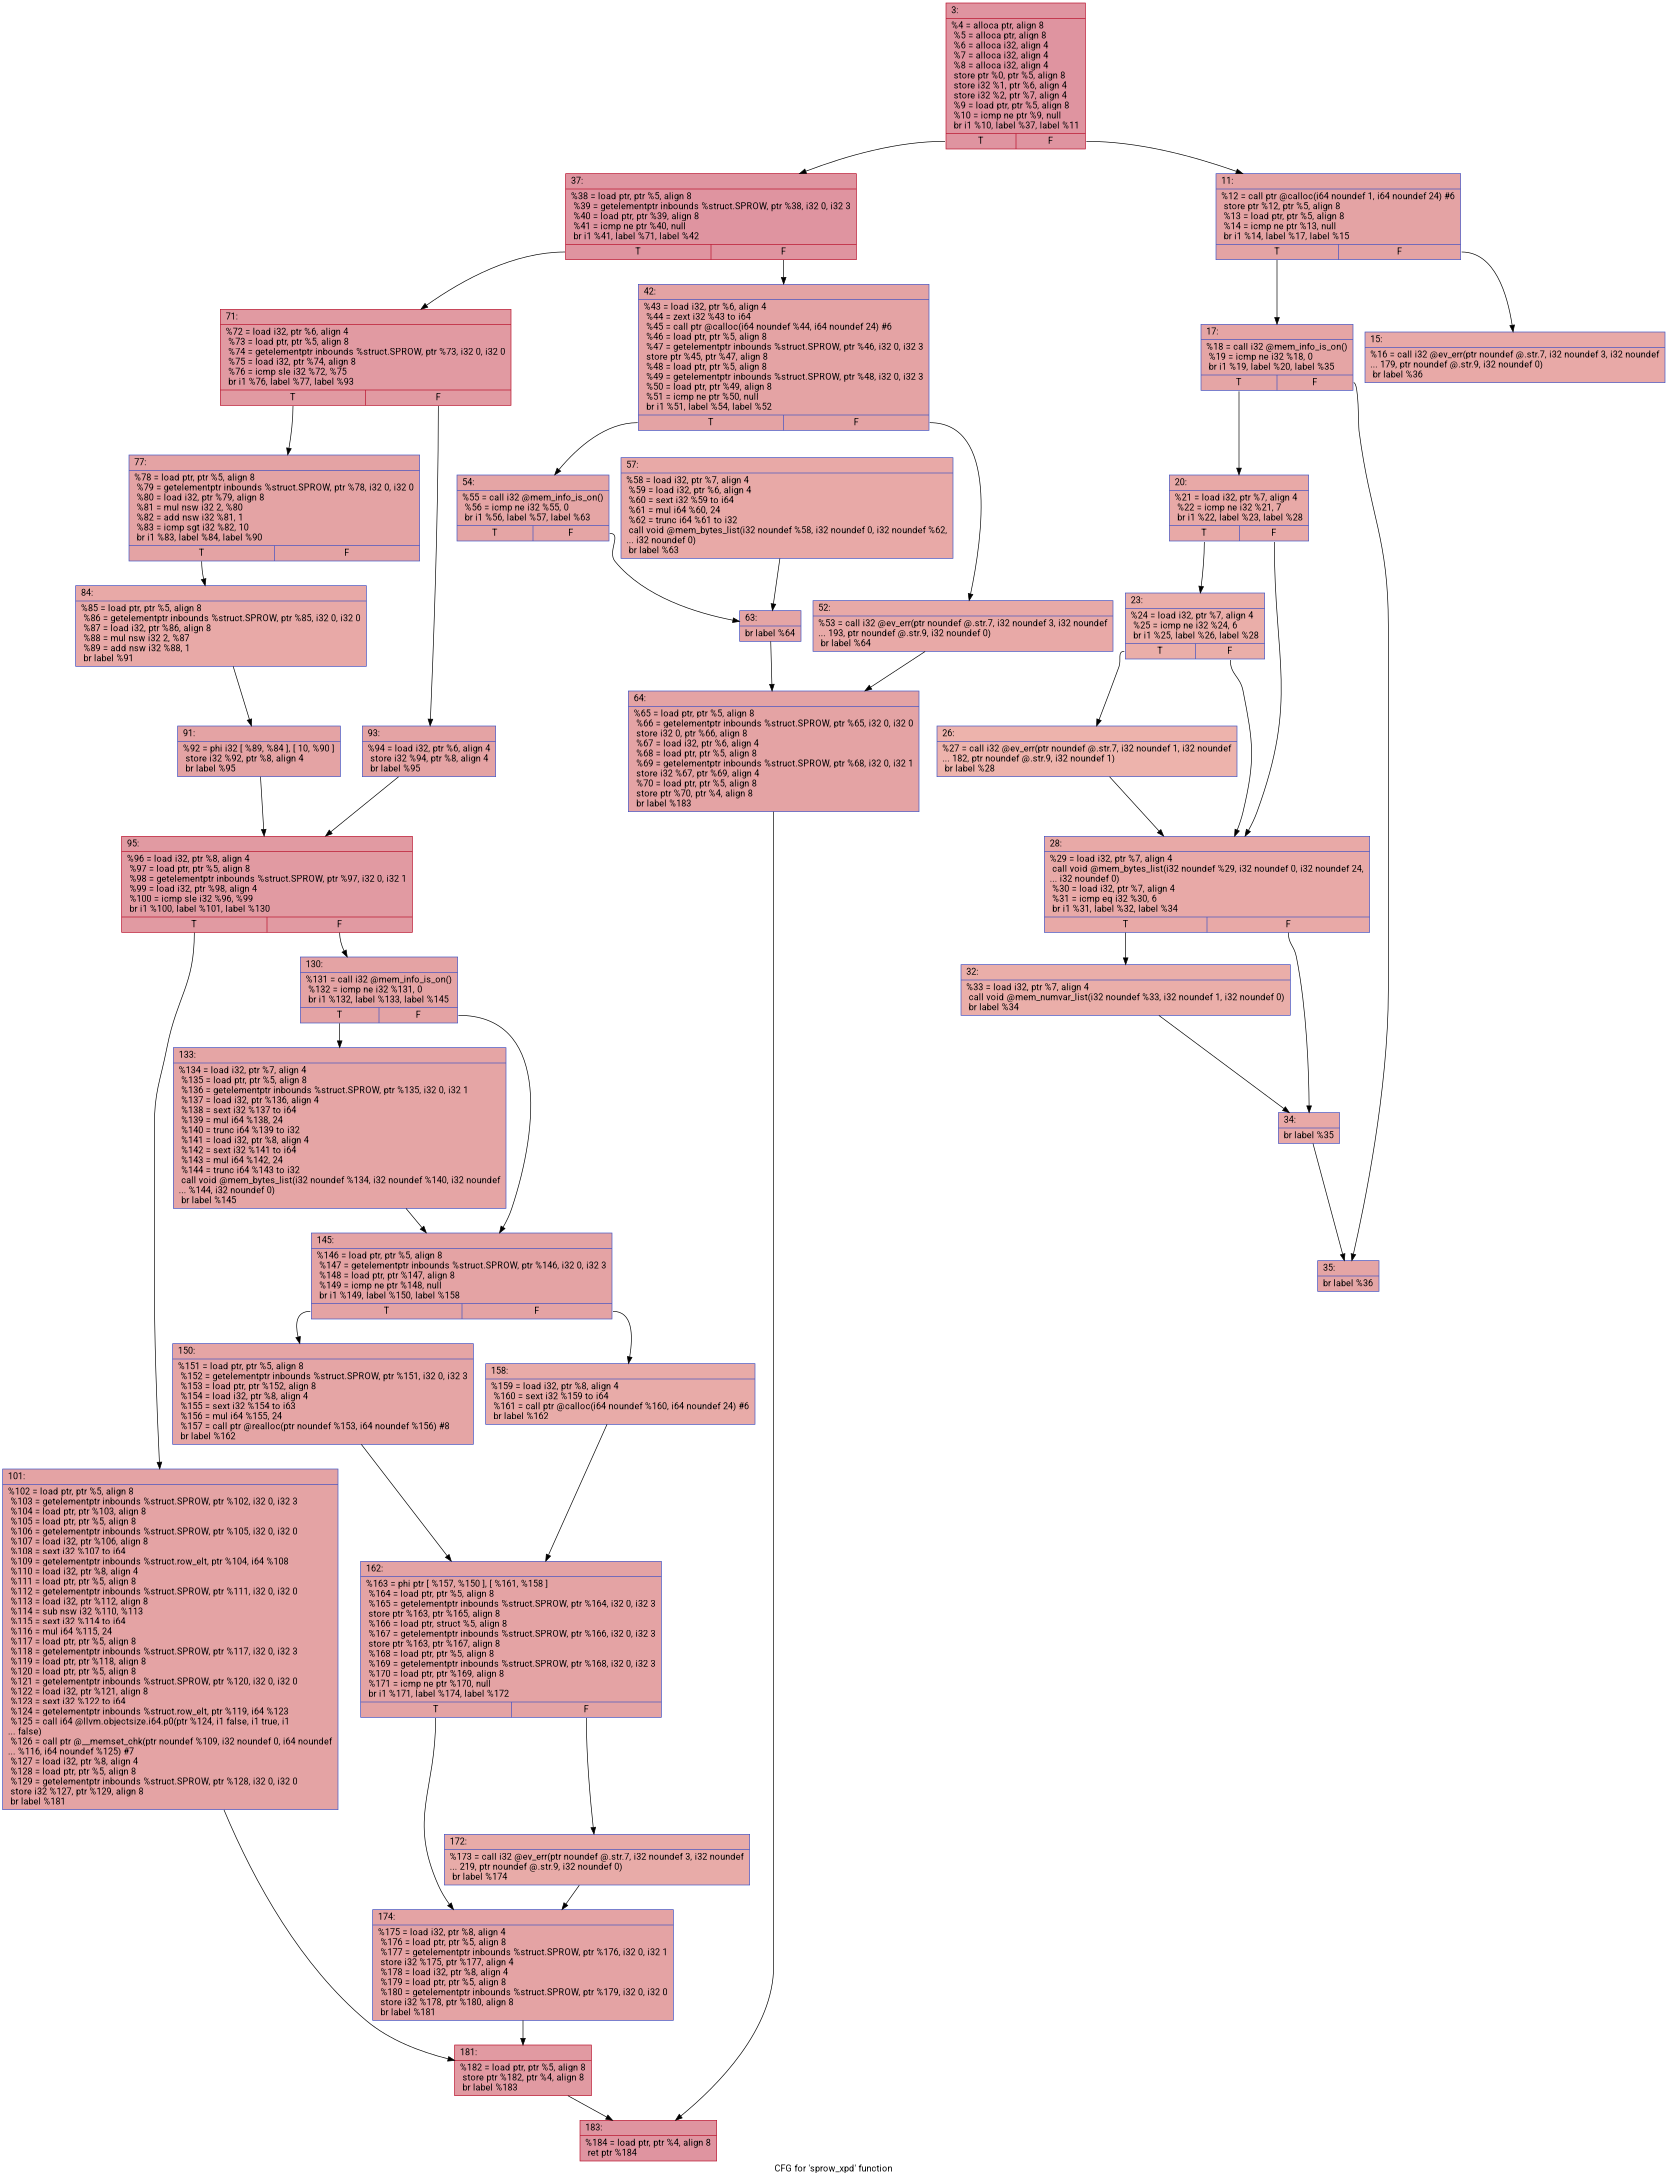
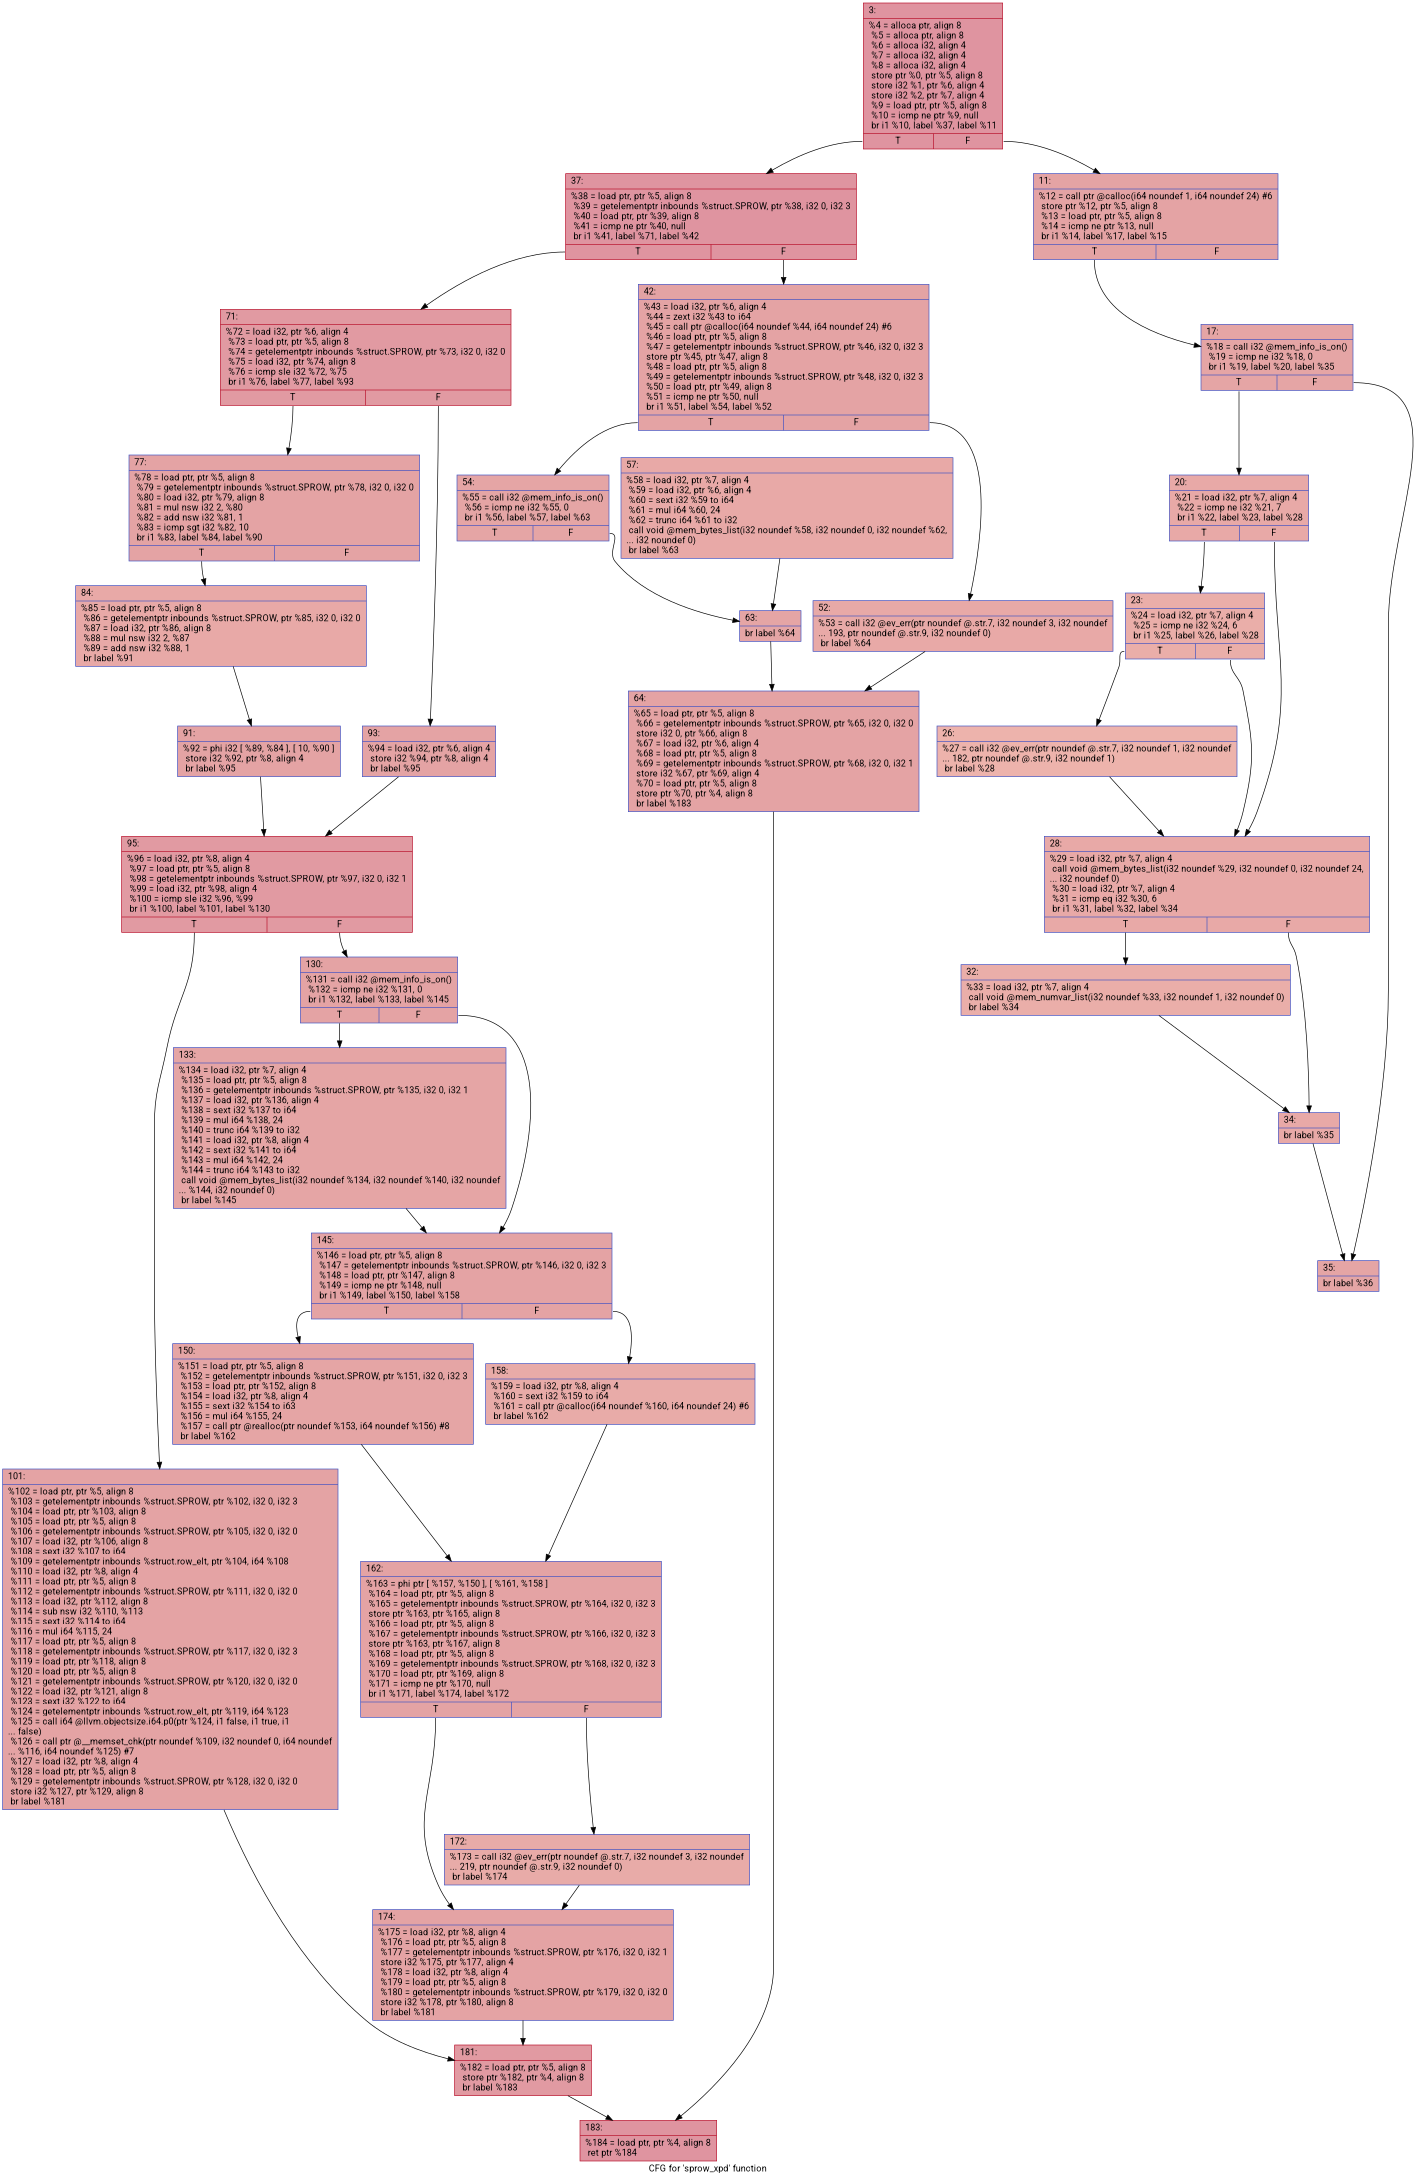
node "15:": removed
node "162:": text "%166 = load ptr, struct %5, align 8" -> "%166 = load ptr, ptr %5, align 8"
